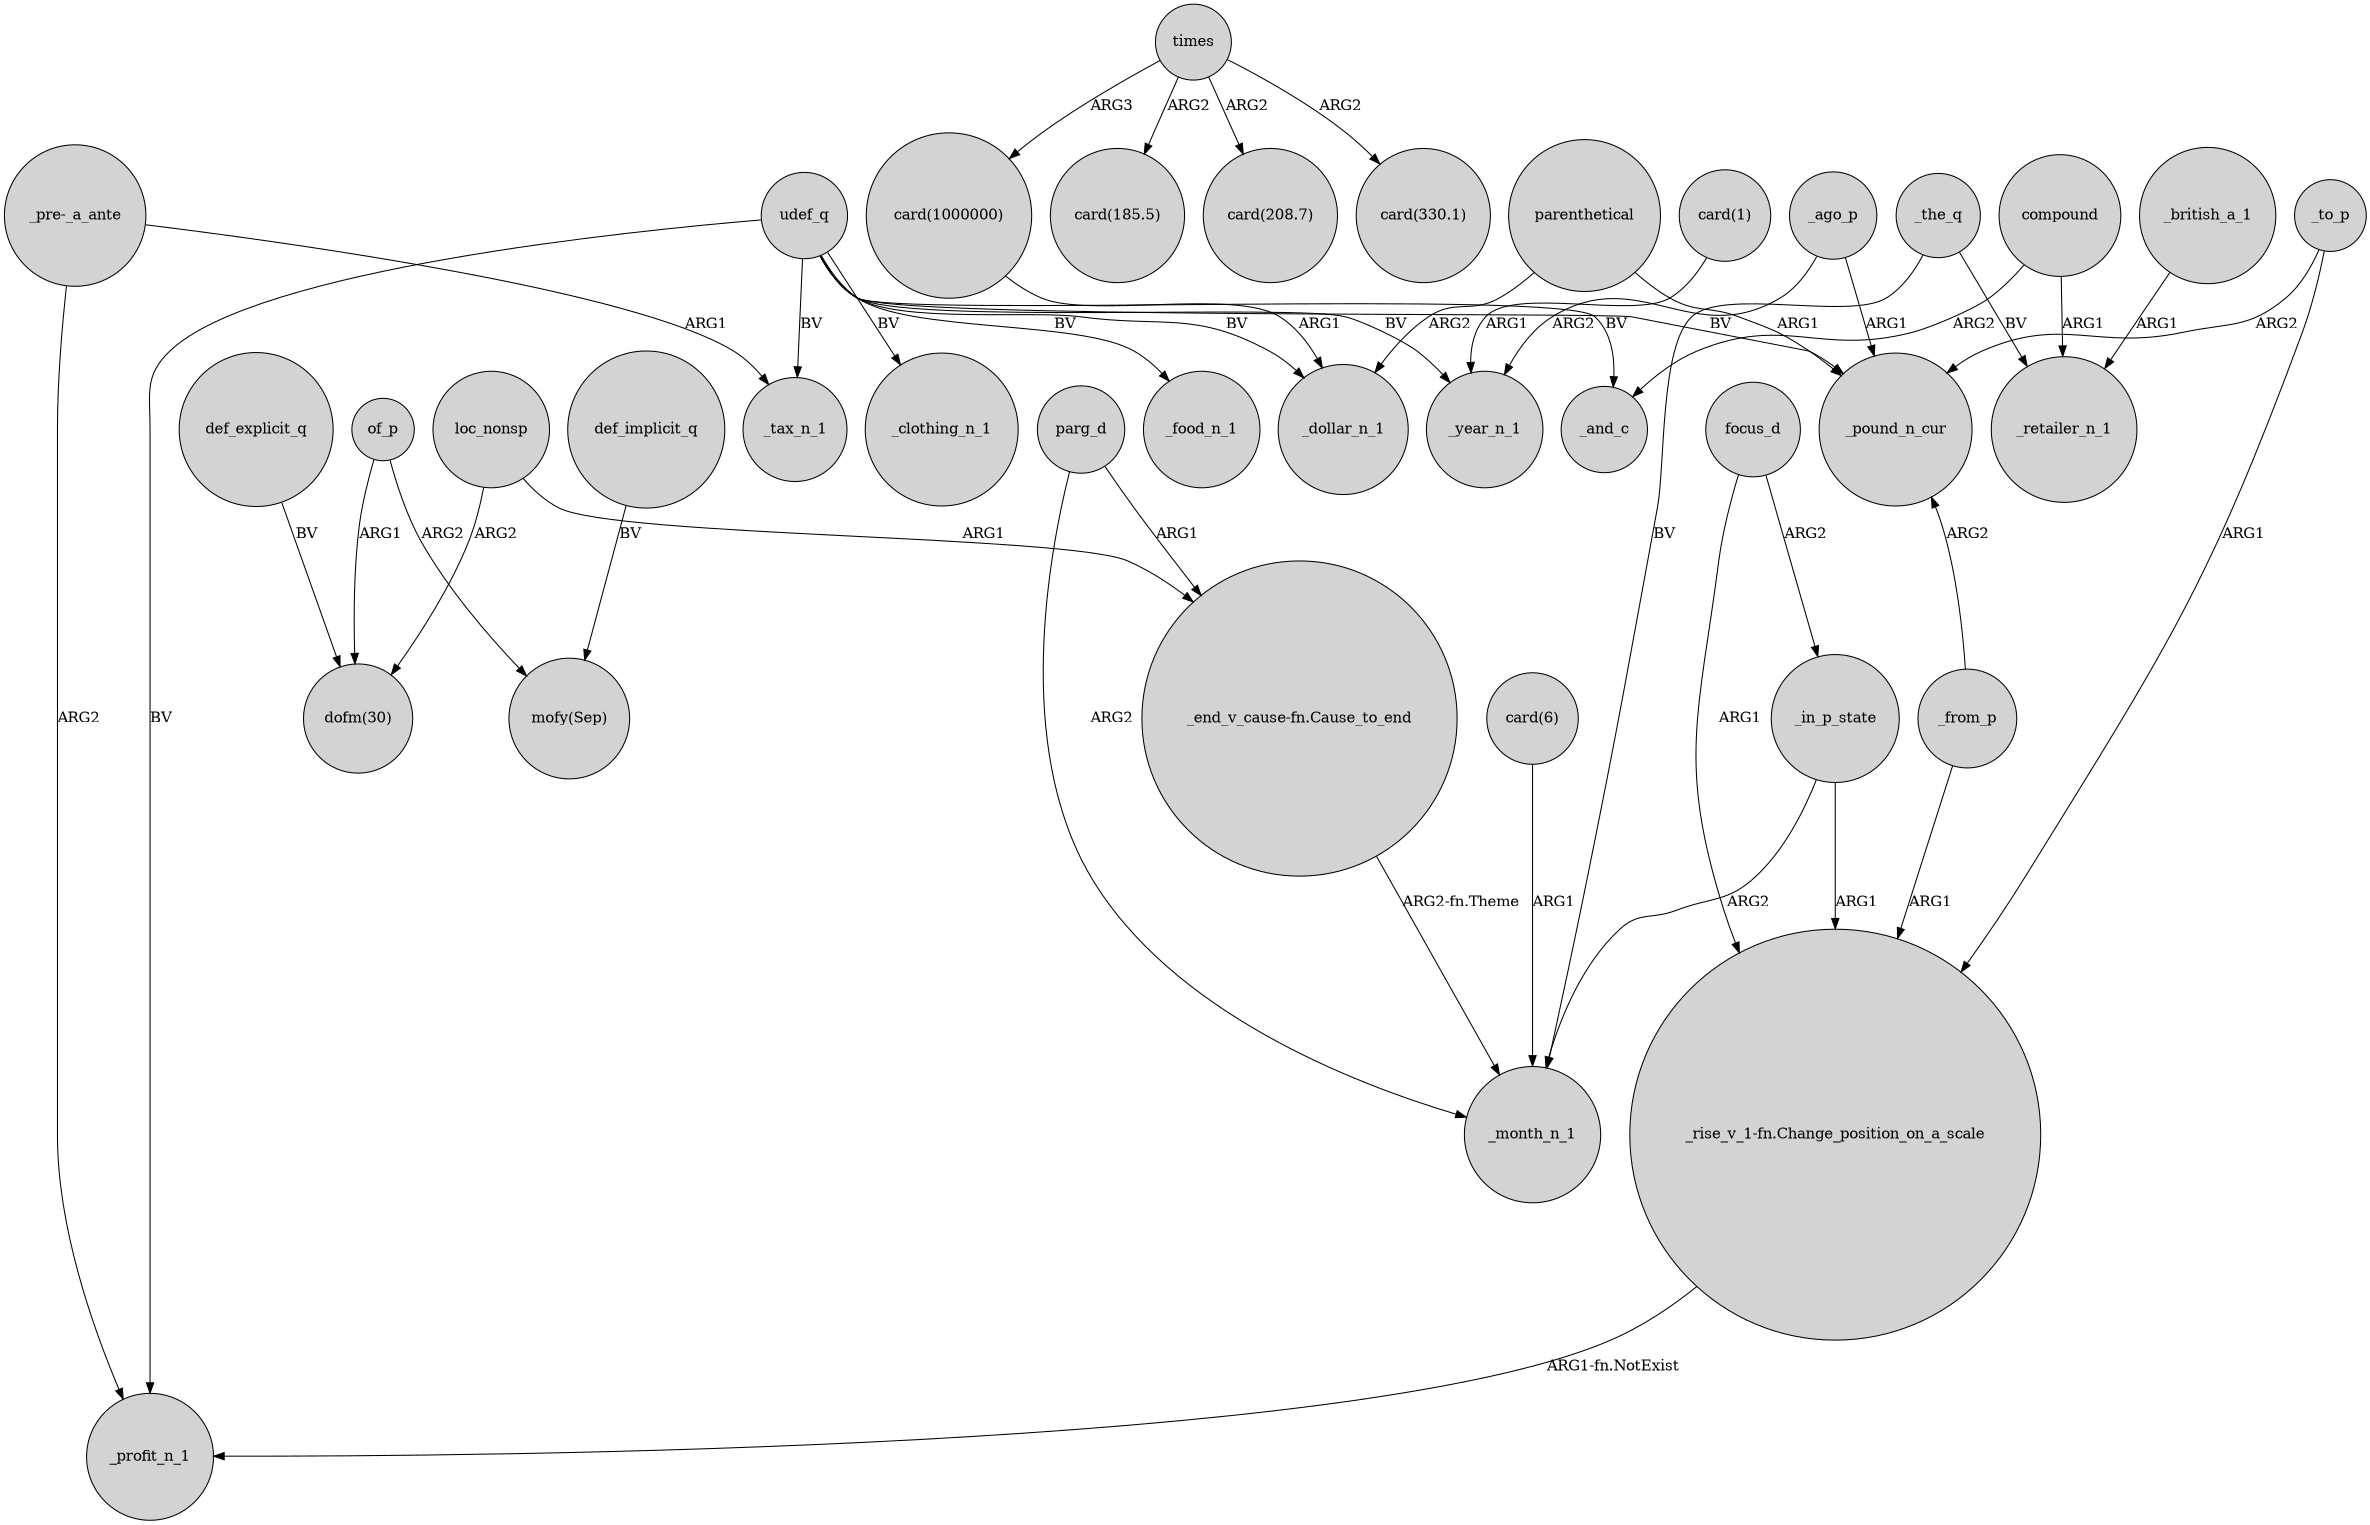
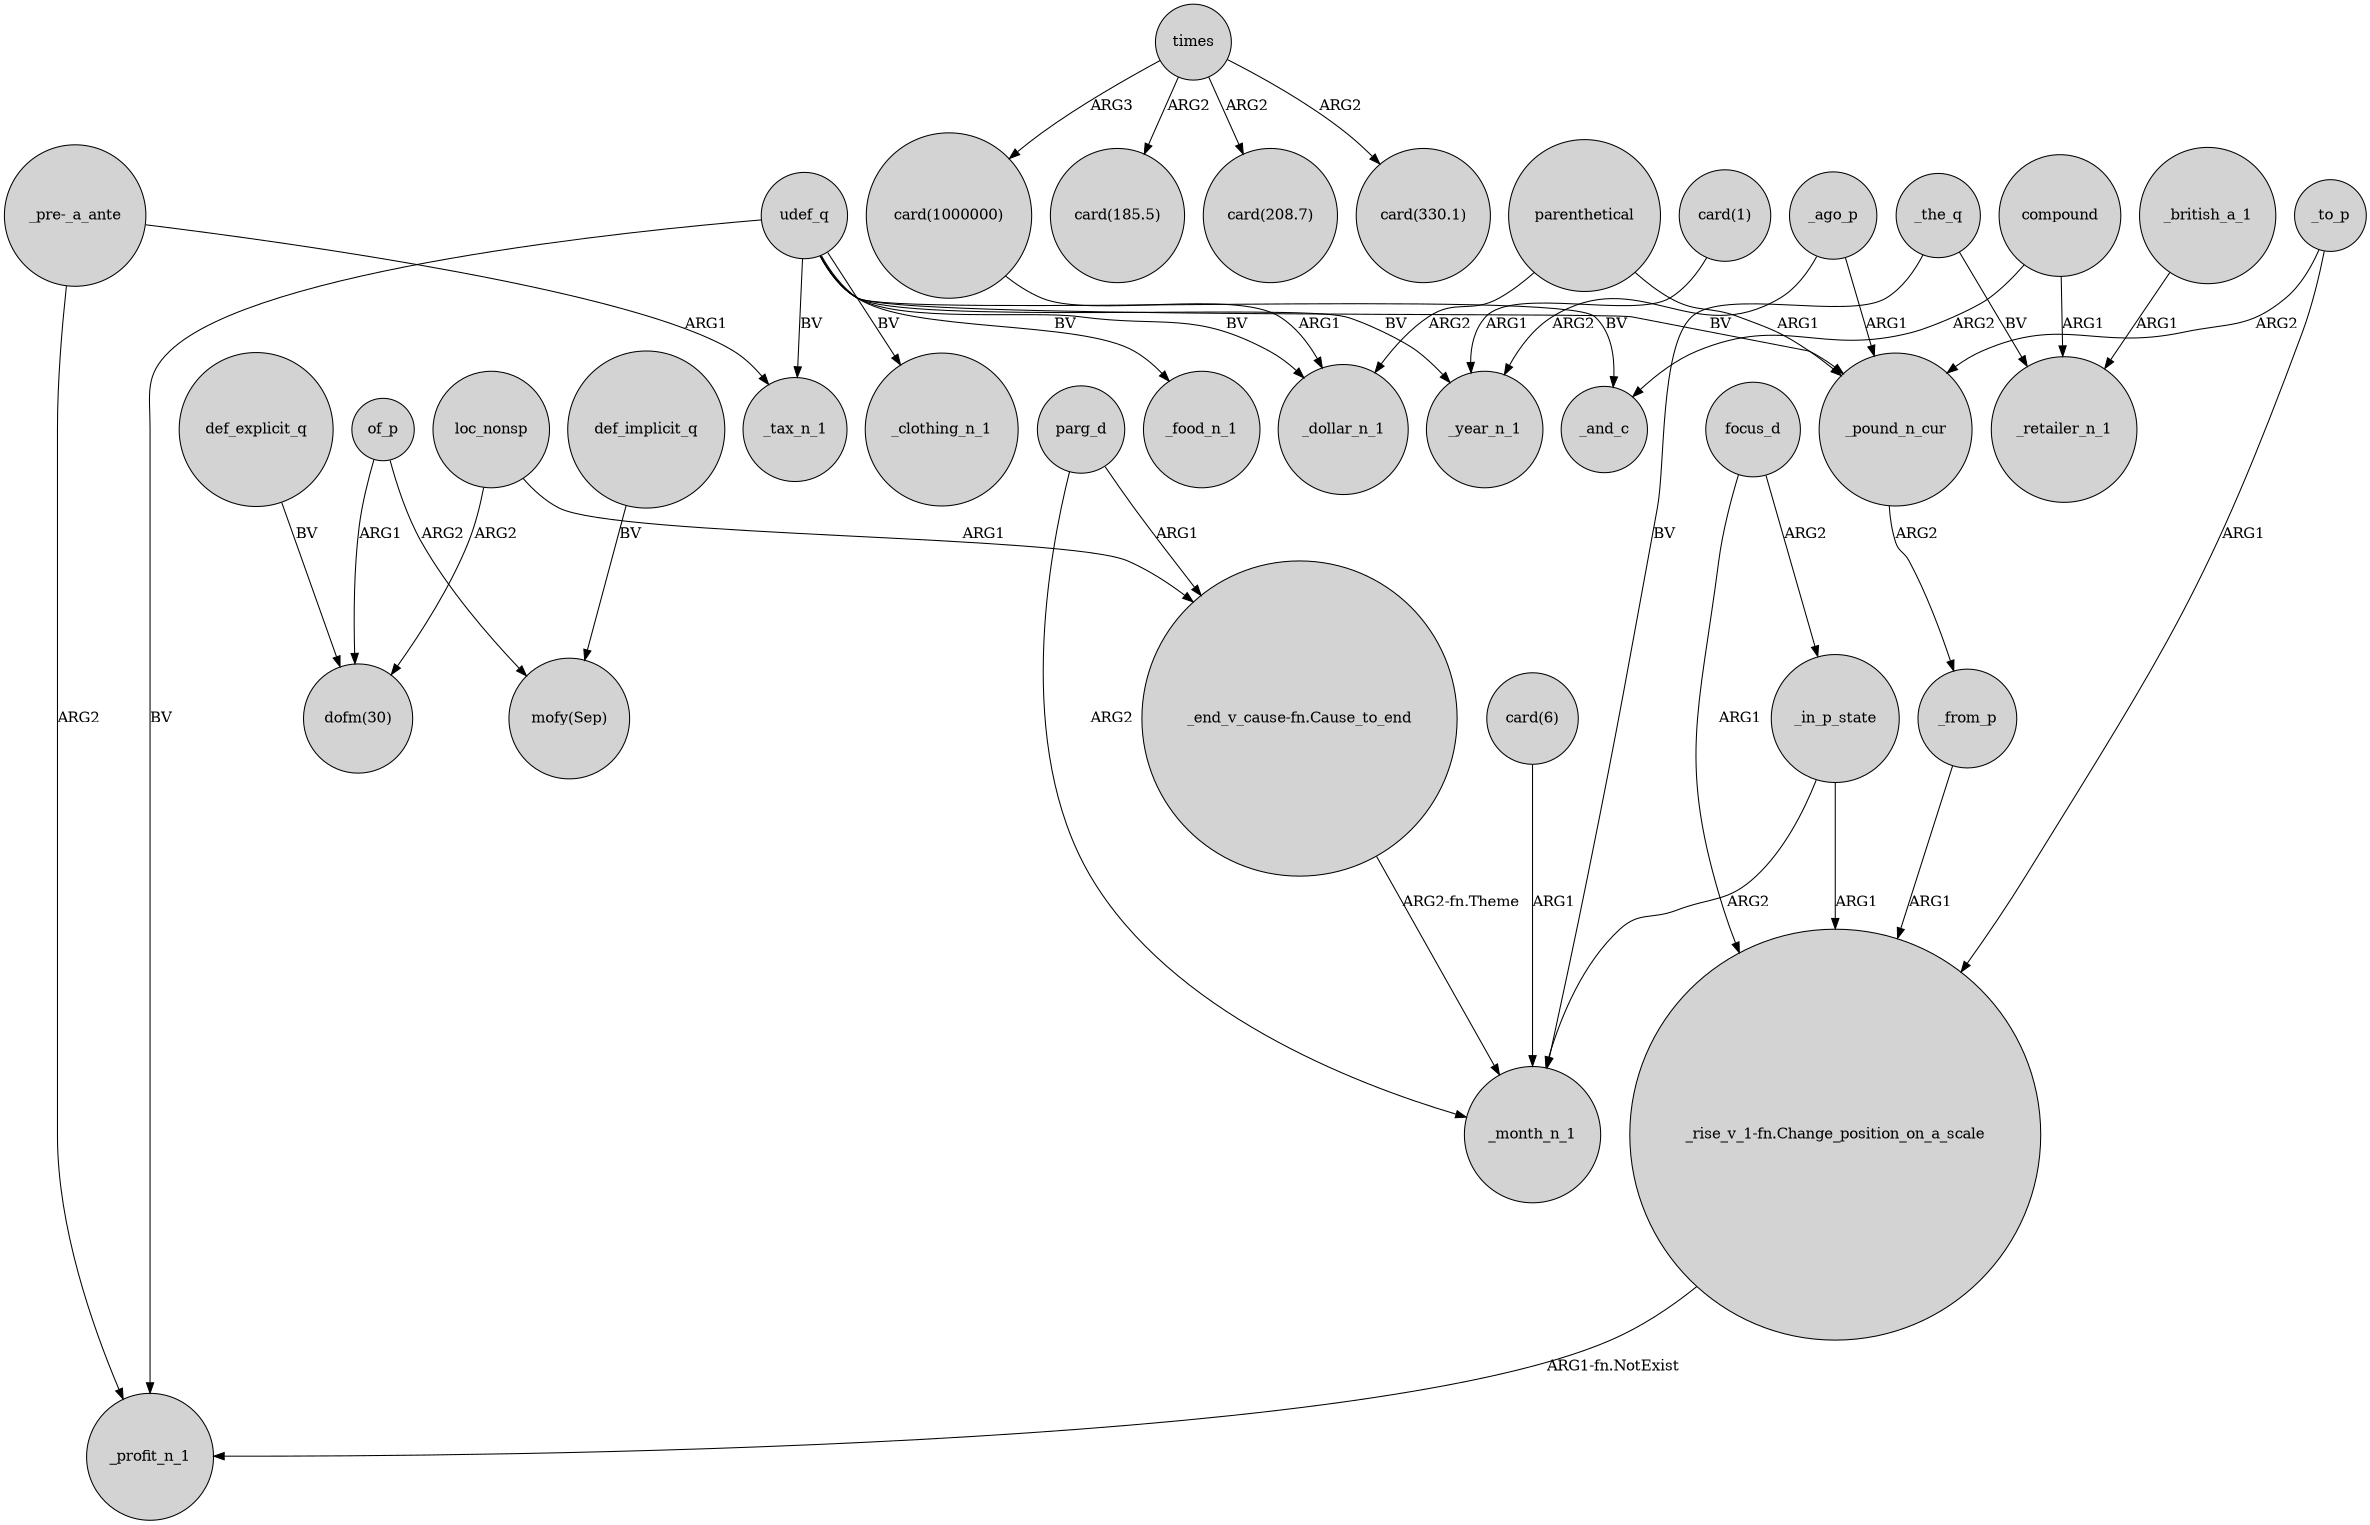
edge "_from_p" -> "_pound_n_cur": reversed
